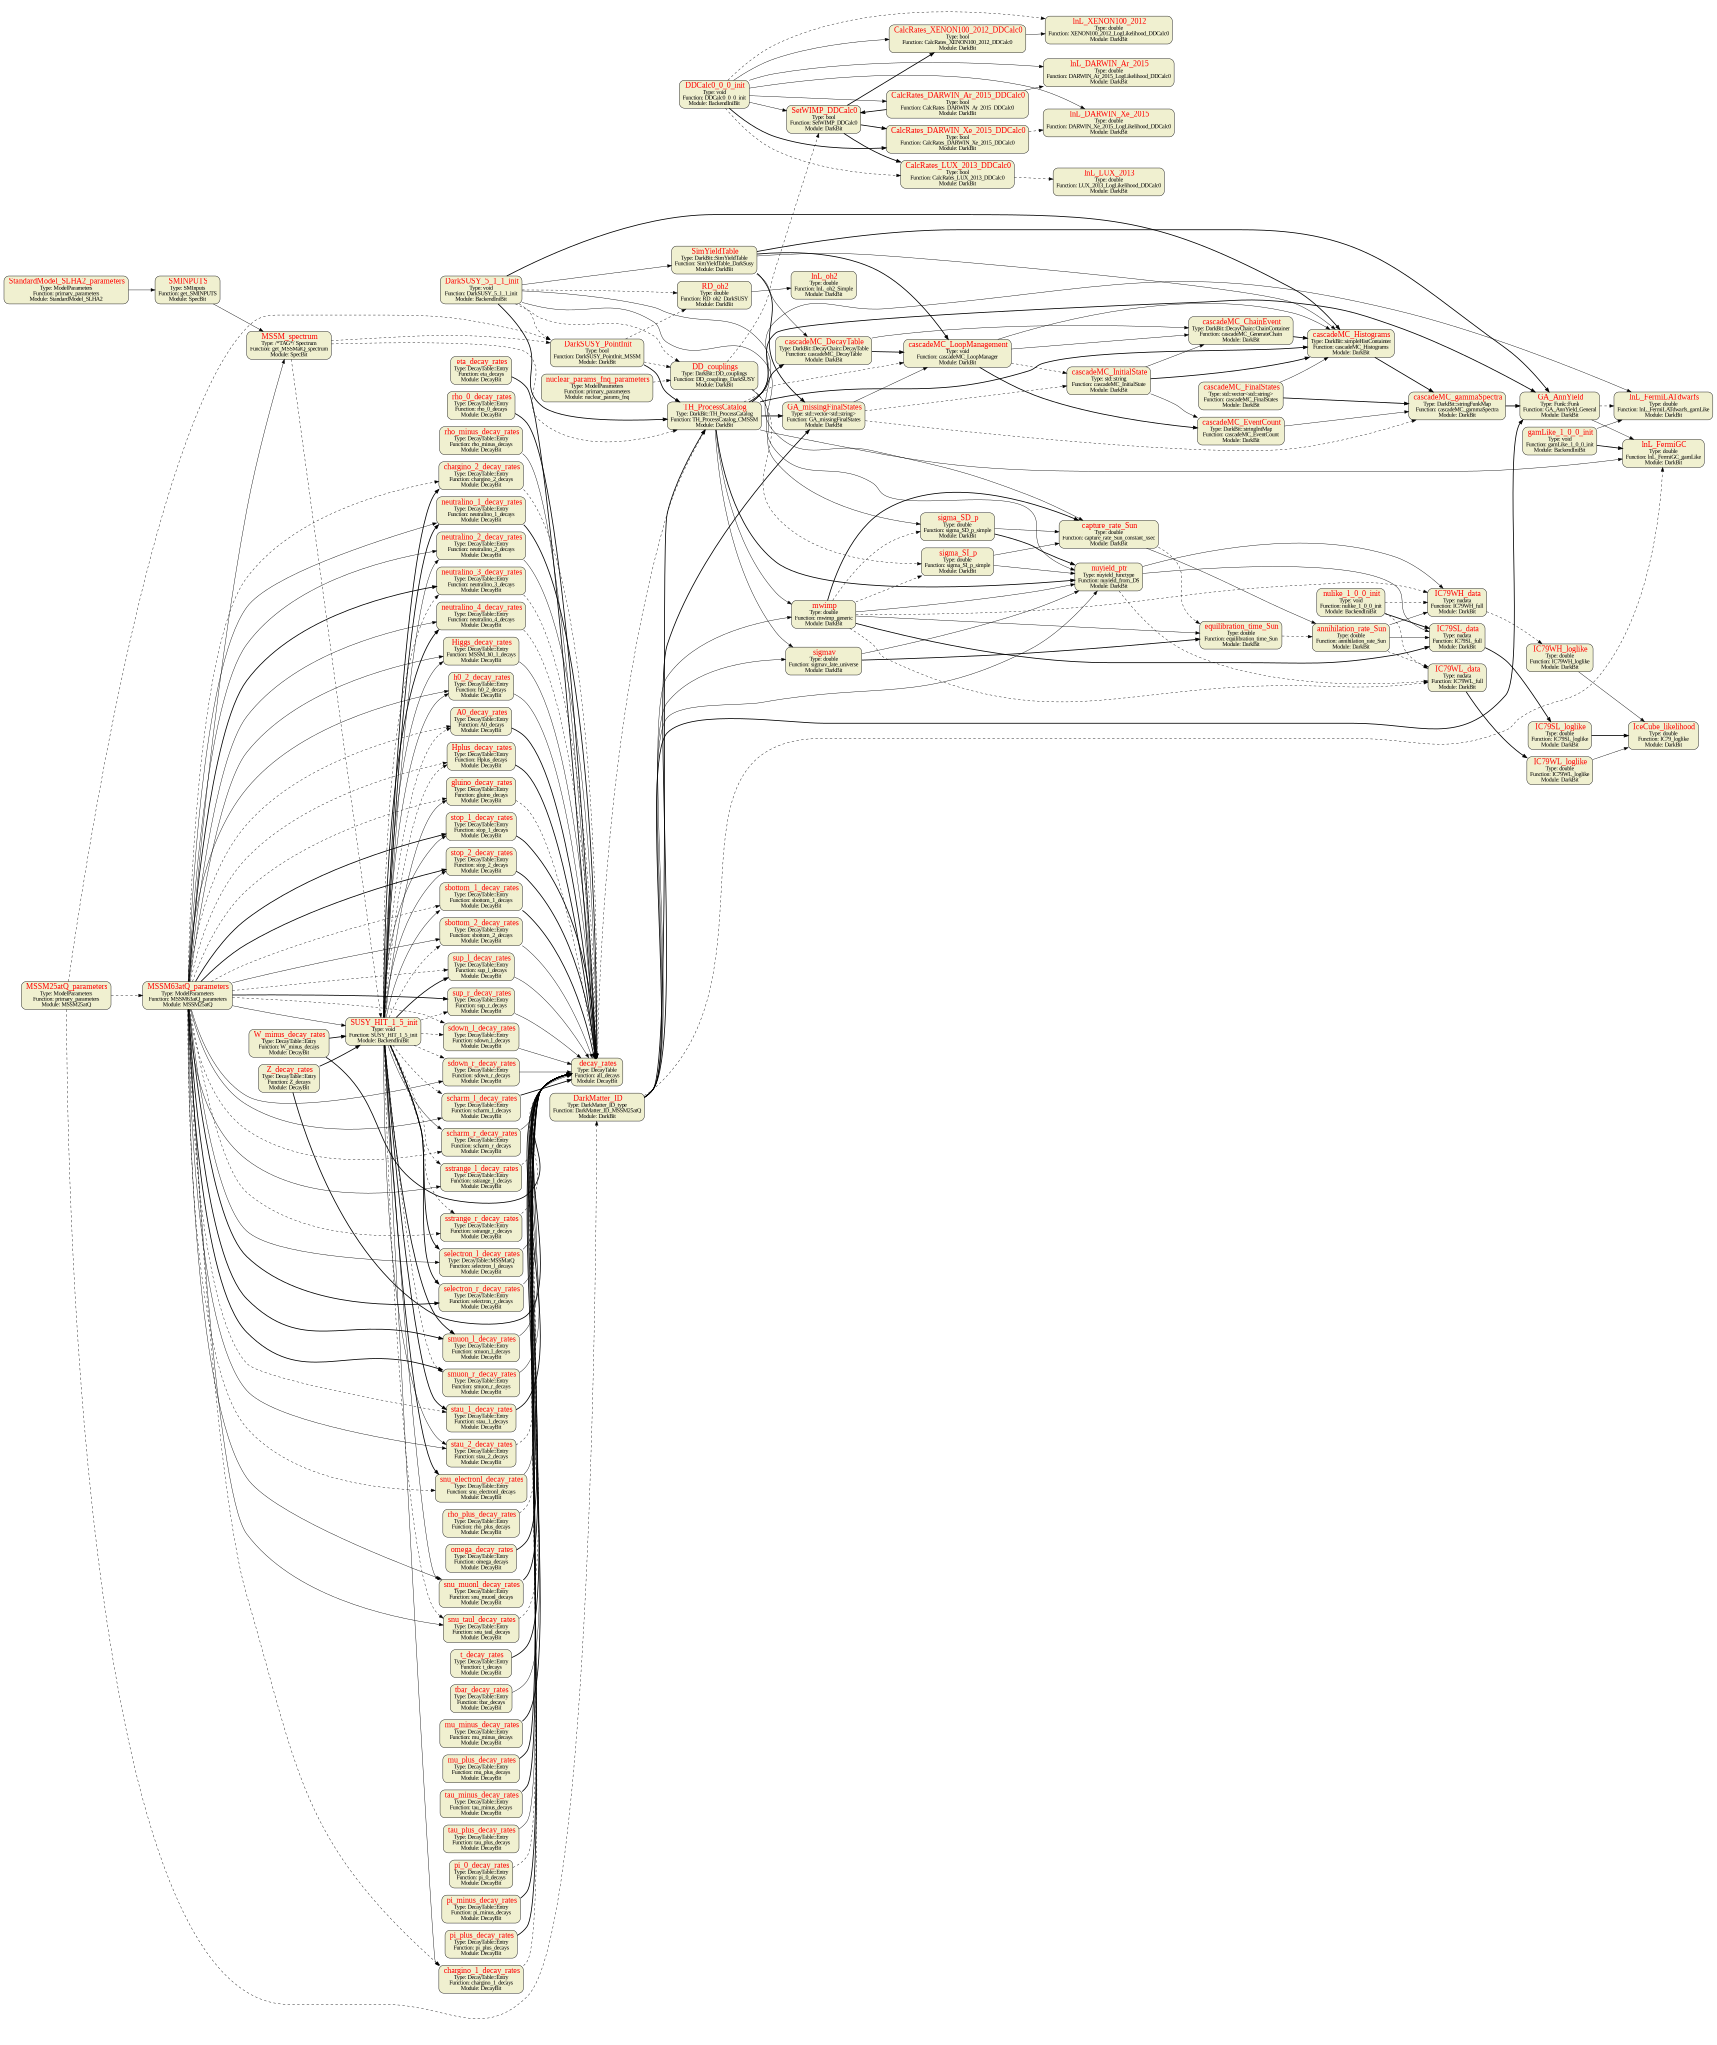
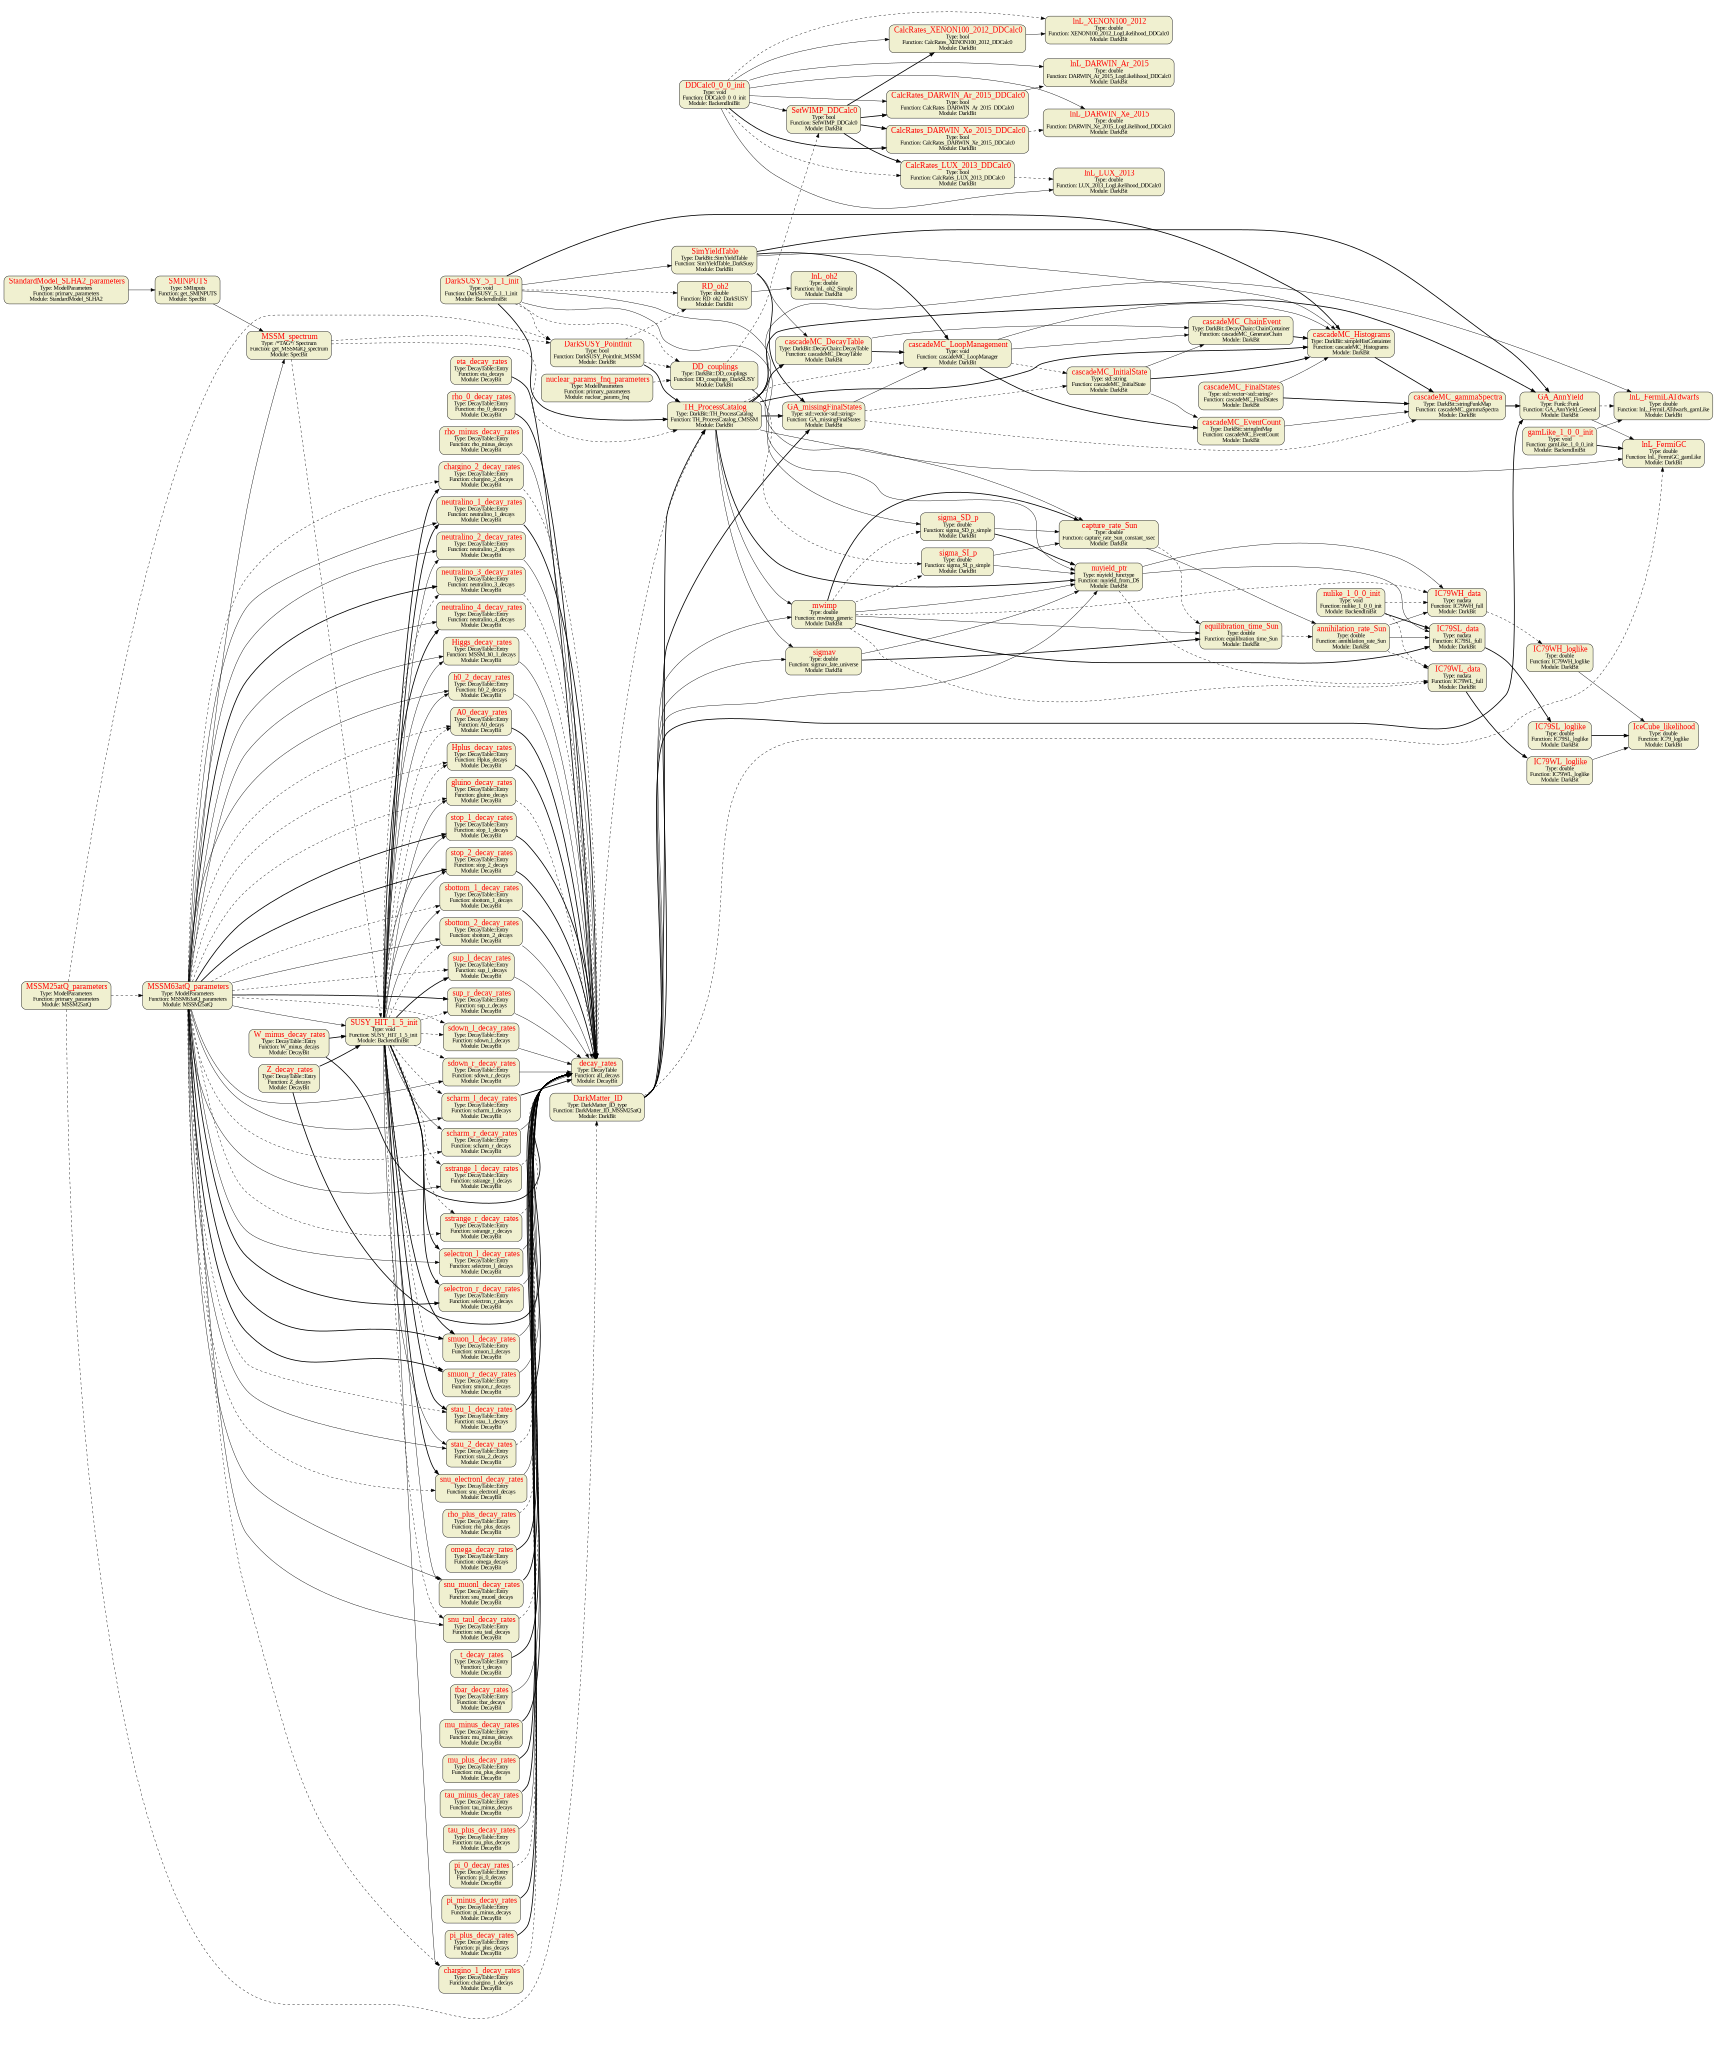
edge "CalcRates_DARWIN_Ar_2015_DDCalc0" -> "SetWIMP_DDCalc0": reversed
edge "DDCalc0_0_0_init" -> "lnL_LUX_2013": added
node "selectron_l_decay_rates": text "Type: DecayTable::MSSMatQ" -> "Type: DecayTable::Entry"
